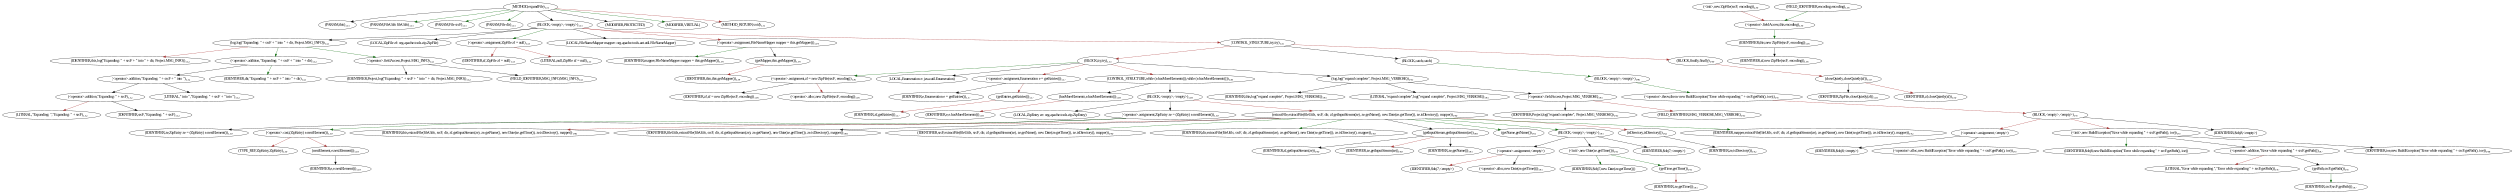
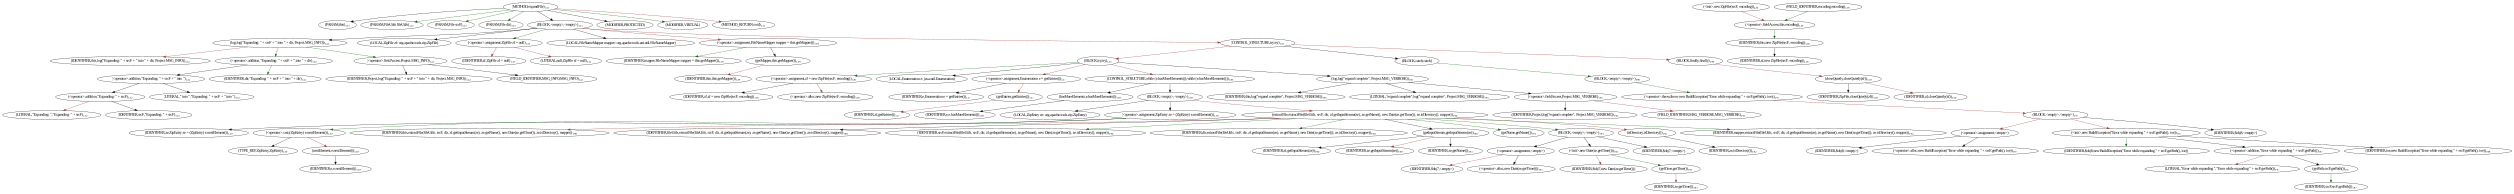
edge "(hasMoreElements,e.hasMoreElements())" -> "(IDENTIFIER,e,e.hasMoreElements())": color brown -> black
edge "(<operator>.cast,(ZipEntry) e.nextElement())" -> "(TYPE_REF,ZipEntry,ZipEntry)": color brown -> black
edge "(<init>,new Date(ze.getTime()))" -> "(IDENTIFIER,$obj7,new Date(ze.getTime()))": color darkgreen -> brown
